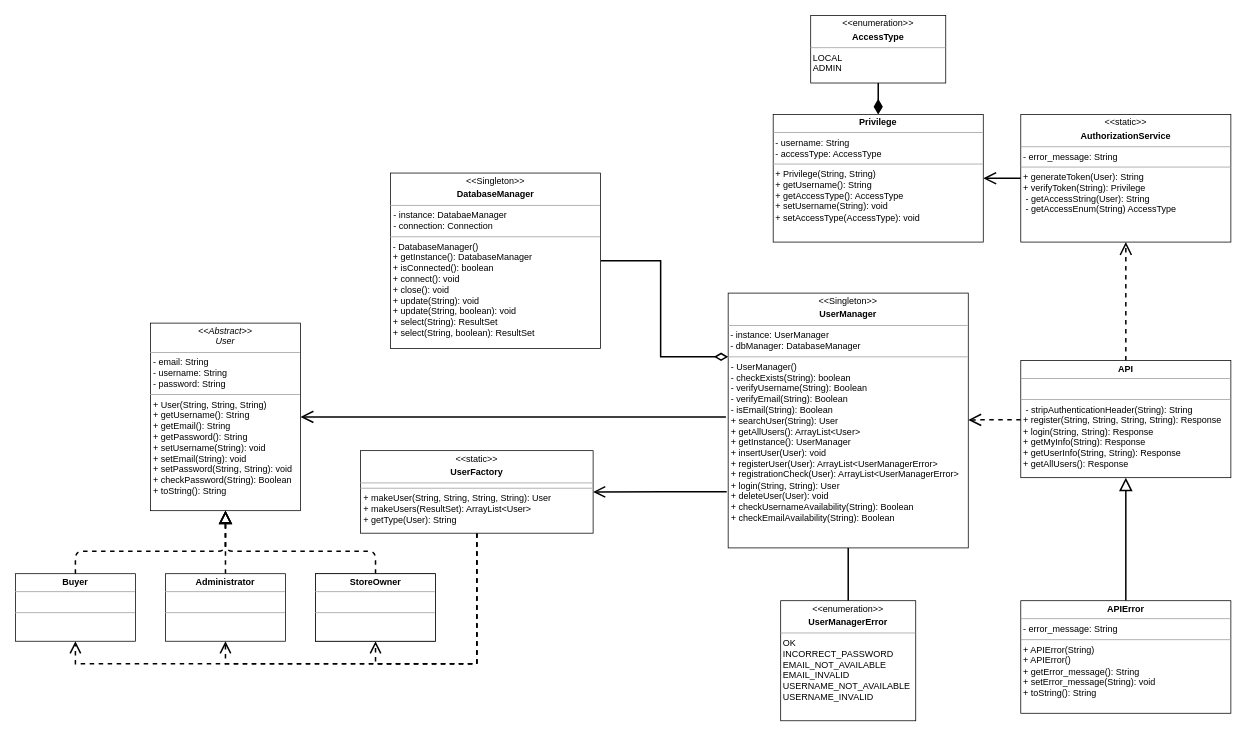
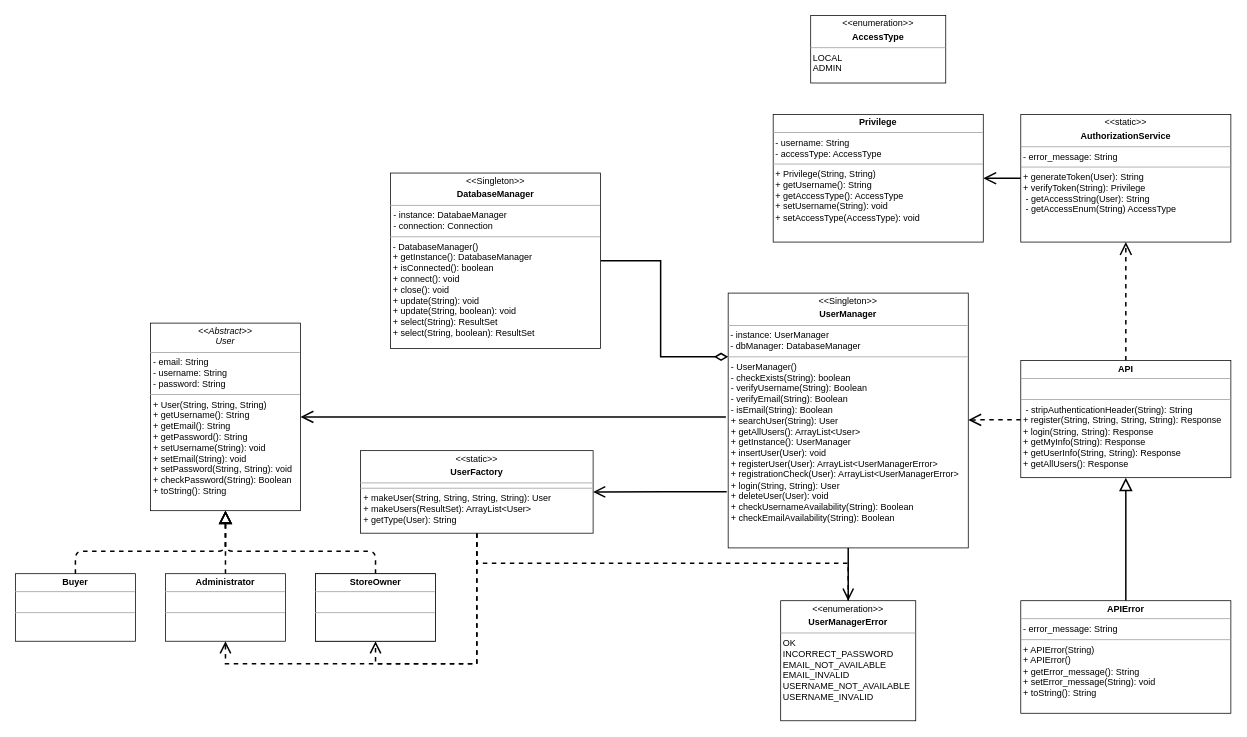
edge "<<enumeration>> AccessType LOCAL ADMIN" -> "Privilege - username: String - accessType: AccessType + Privilege(String, String) + getUsername(): String + getAccessType(): AccessType + setUsername(String): void + setAccessType(AccessType): void": removed
edge "<<static>> UserFactory + makeUser(String, String, String, String): User + makeUsers(ResultSet): ArrayList<User> + getType(User): String" -> "Buyer": now "<<static>> UserFactory + makeUser(String, String, String, String): User + makeUsers(ResultSet): ArrayList<User> + getType(User): String" -> "<<enumeration>> UserManagerError OK INCORRECT_PASSWORD EMAIL_NOT_AVAILABLE EMAIL_INVALID USERNAME_NOT_AVAILABLE USERNAME_INVALID"
